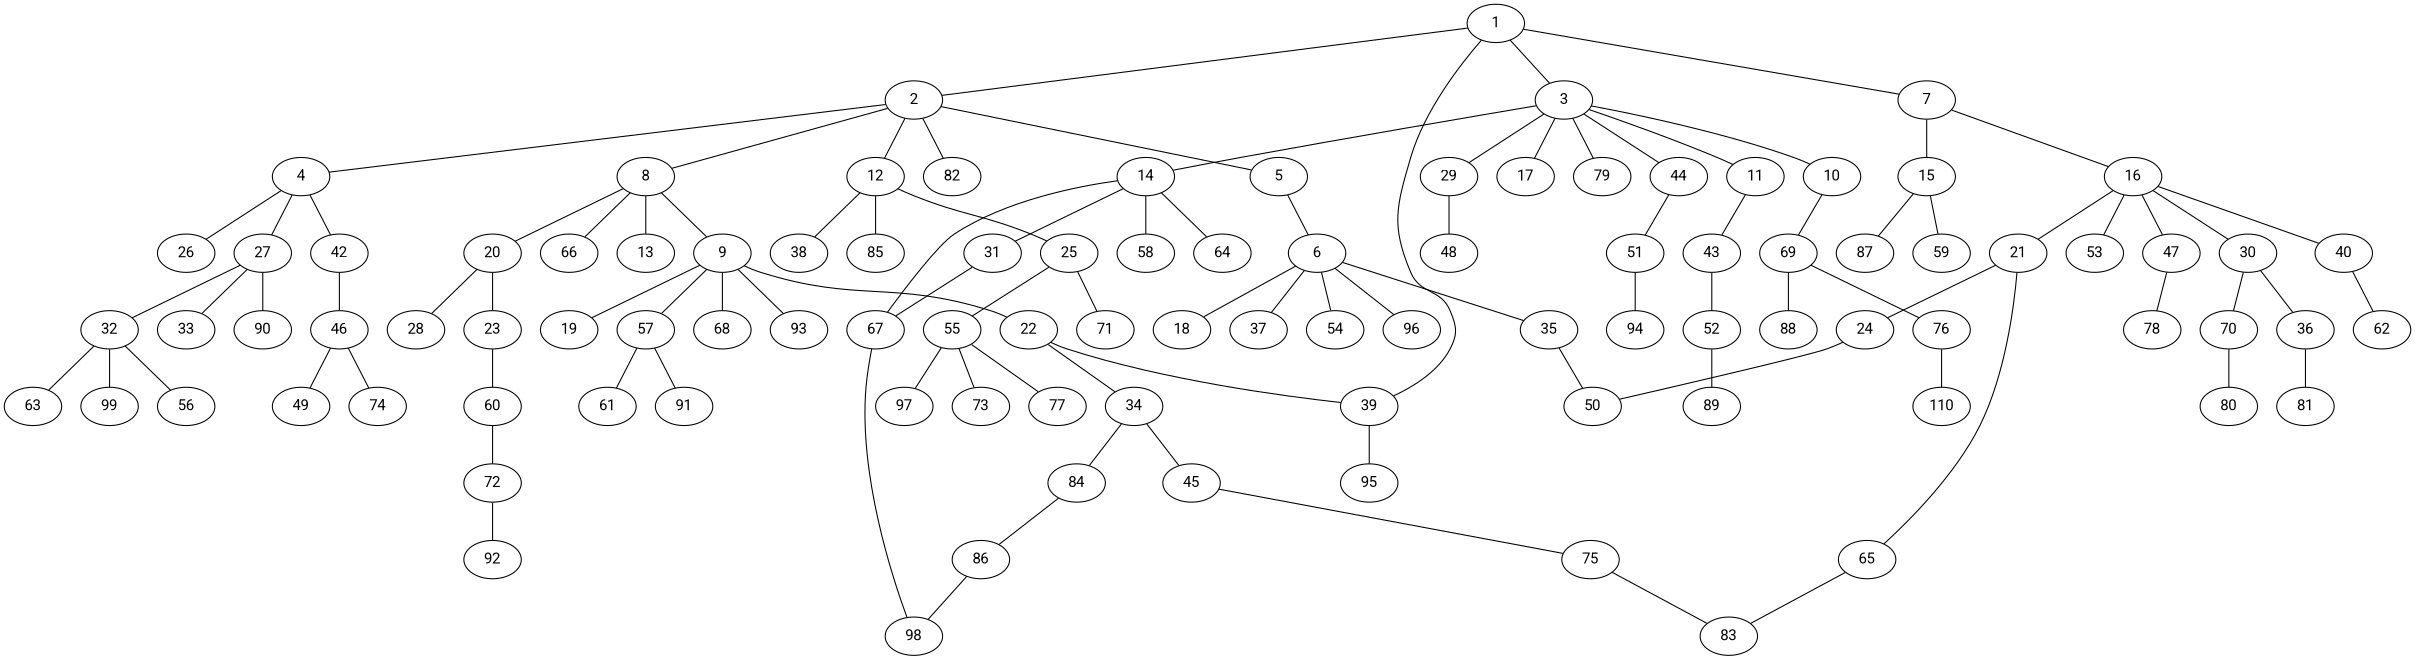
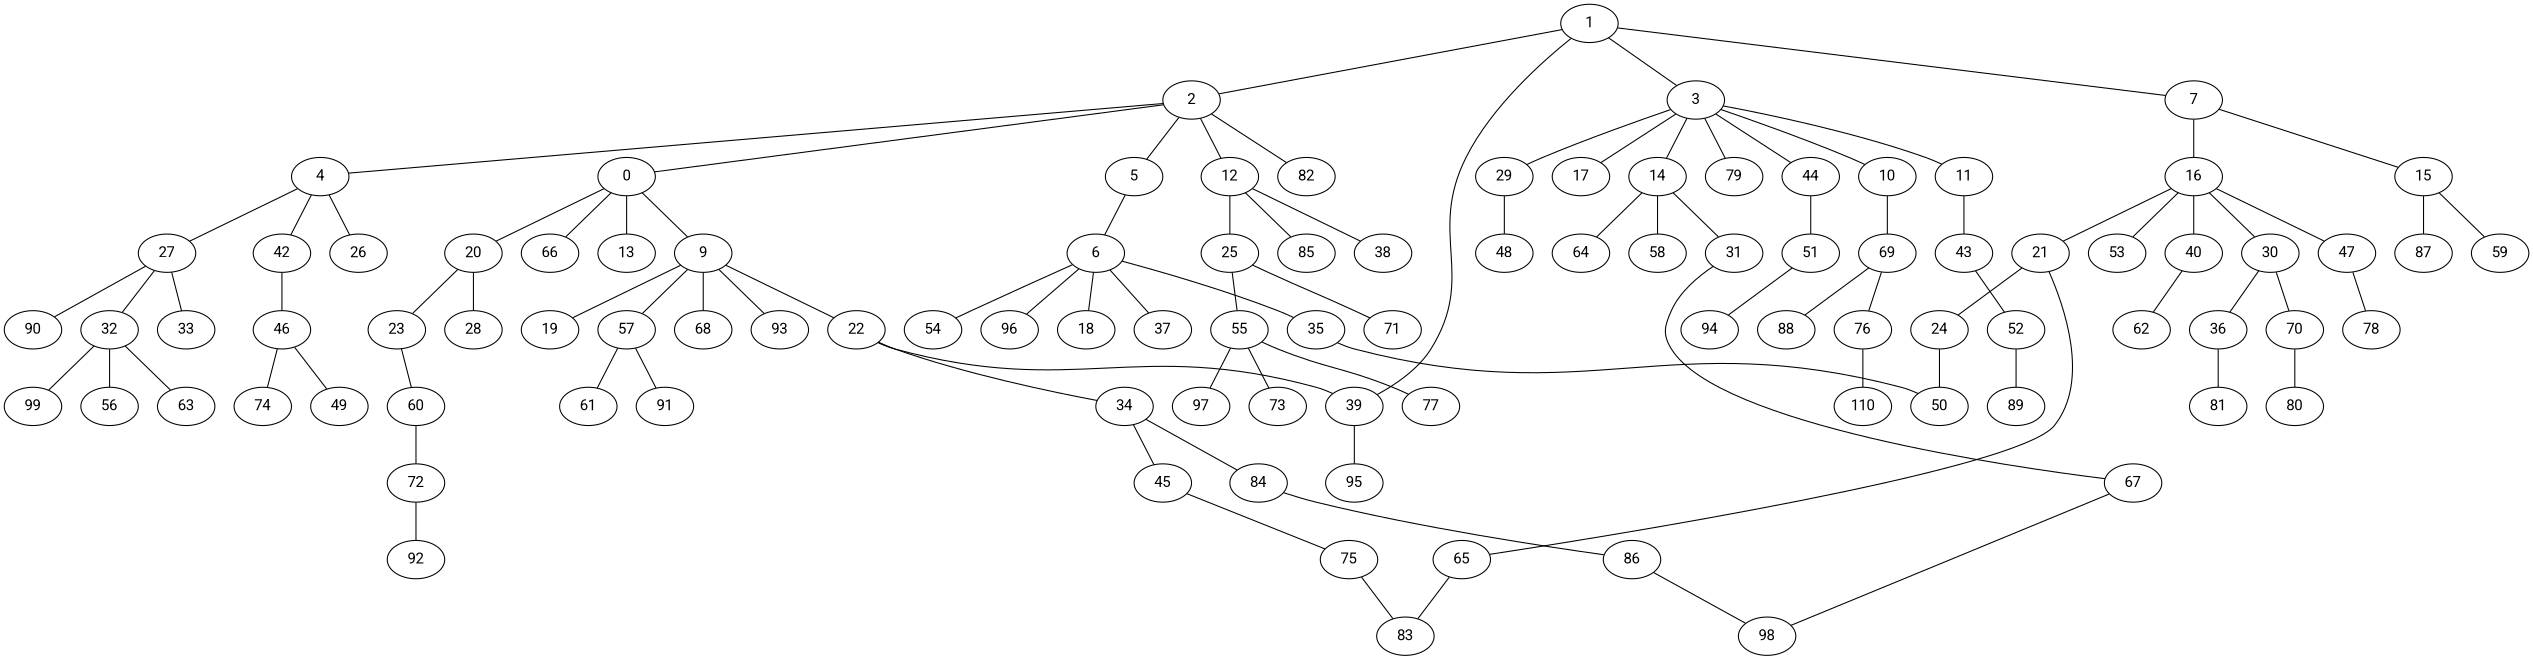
node "8": label "8" -> "0"
edge "14" -- "67": removed
